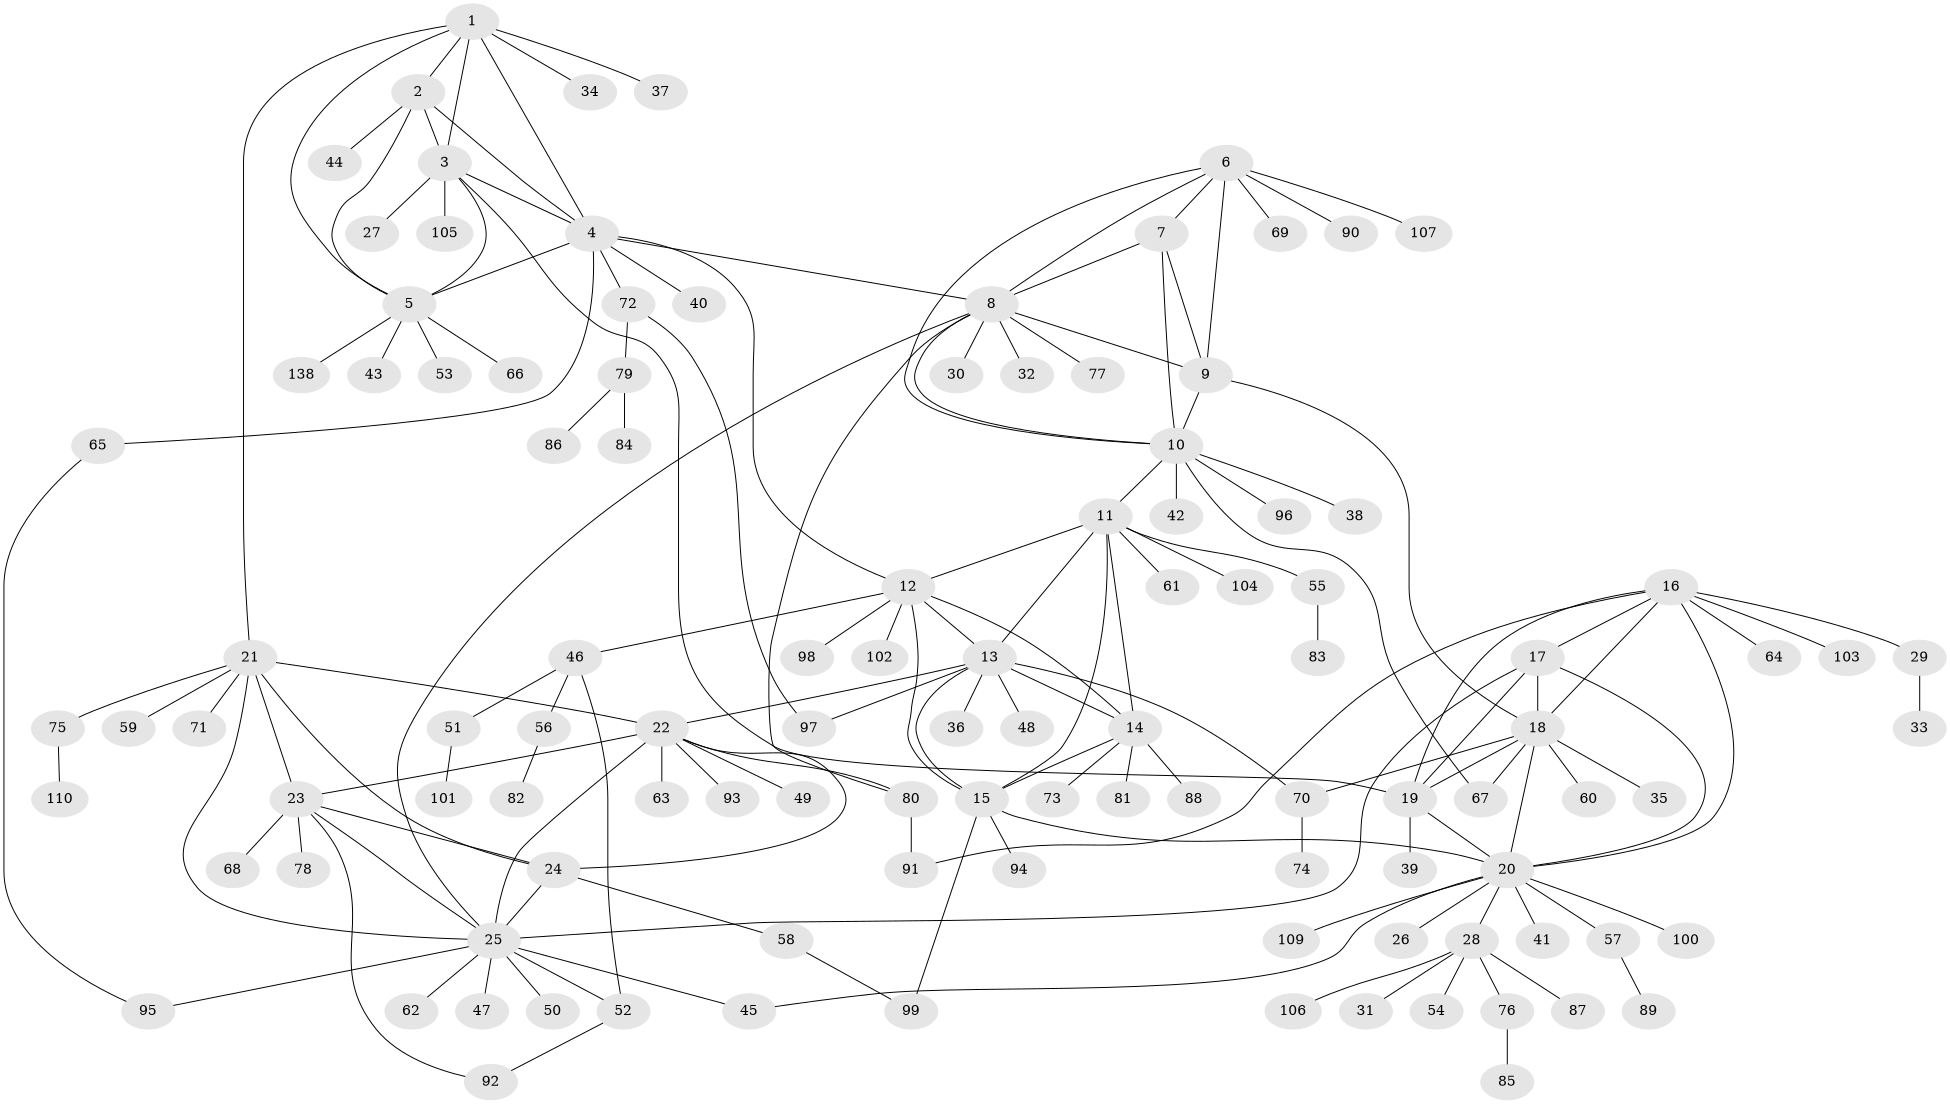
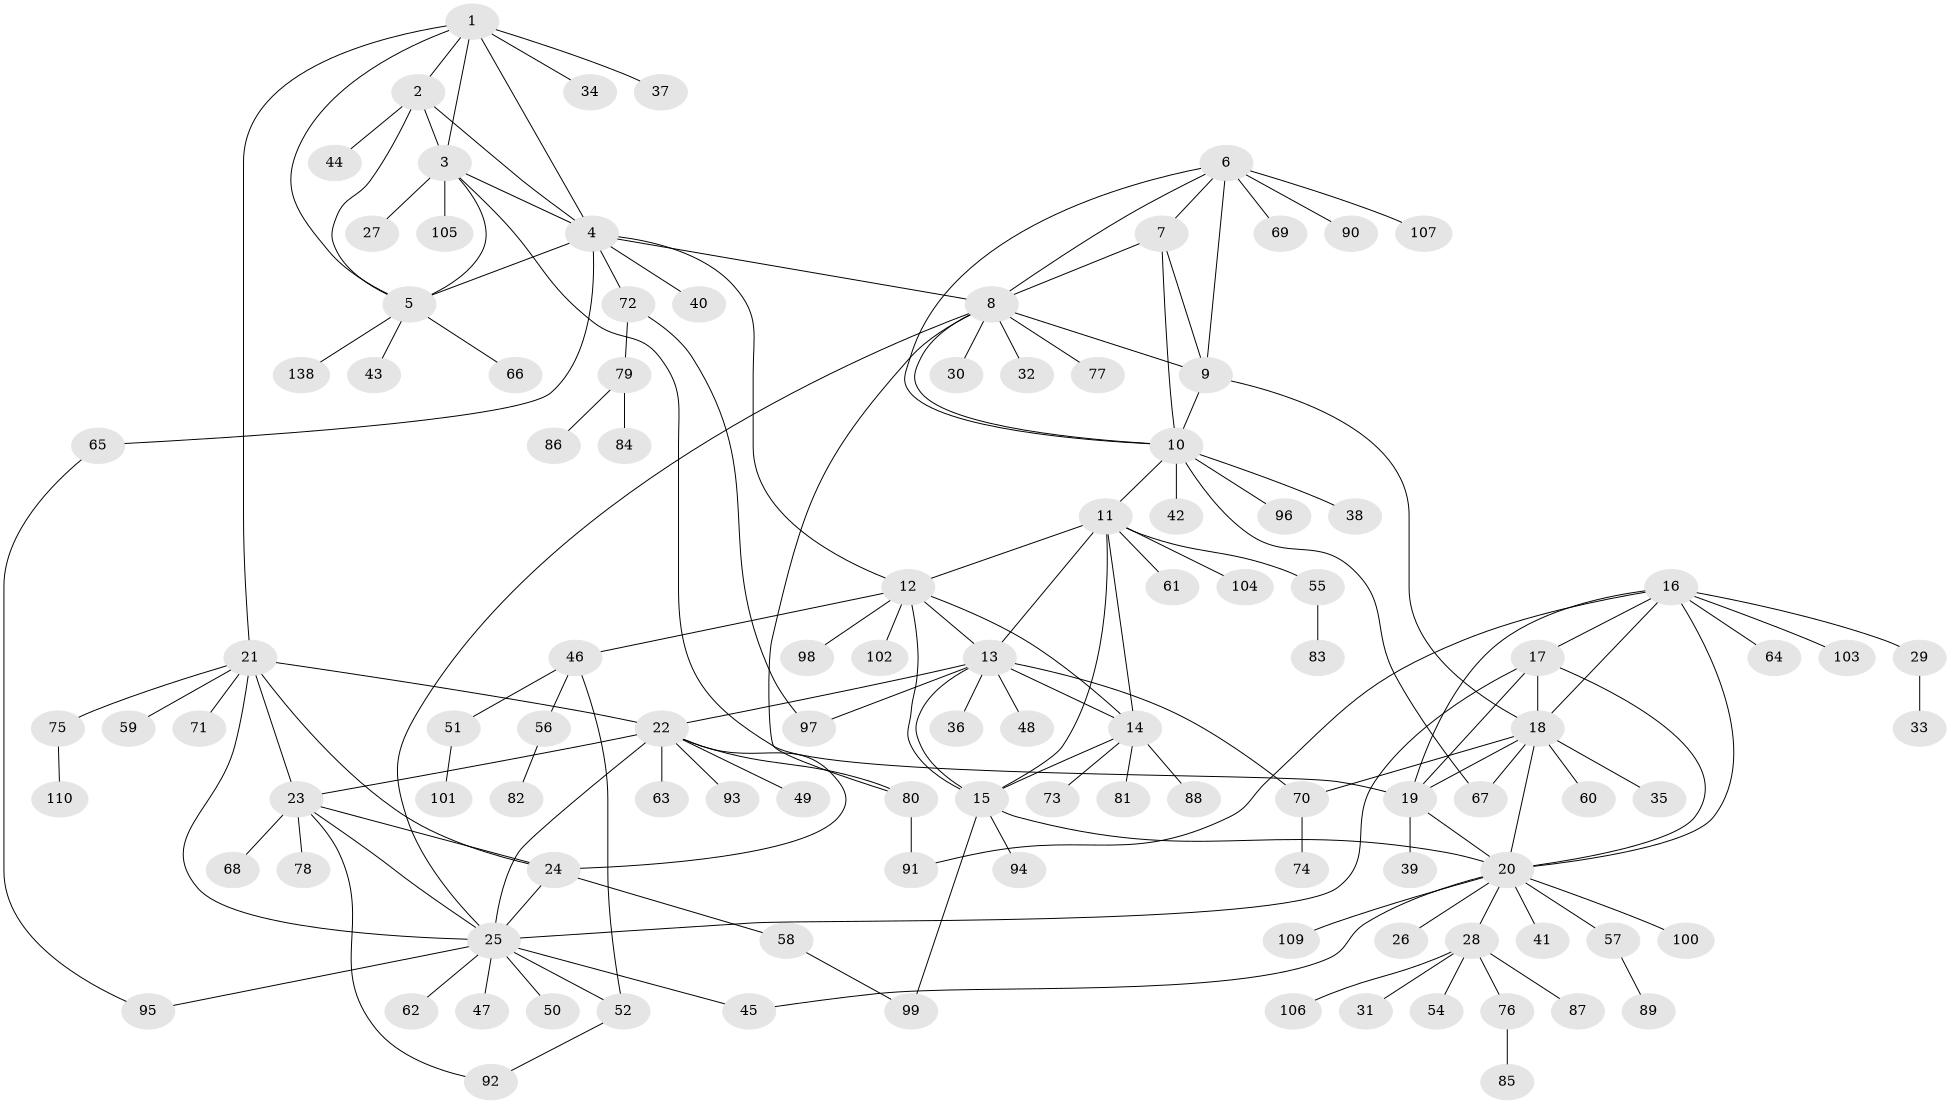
node "53": removed
